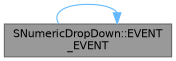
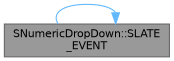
node "SNumericDropDown::EVENT _EVENT": label "SNumericDropDown::EVENT _EVENT" -> "SNumericDropDown::SLATE _EVENT"
